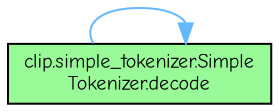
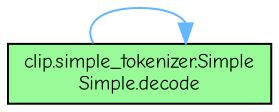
node "clip.simple_tokenizer.Simple Tokenizer.decode": label "clip.simple_tokenizer.Simple Tokenizer.decode" -> "clip.simple_tokenizer.Simple Simple.decode"
